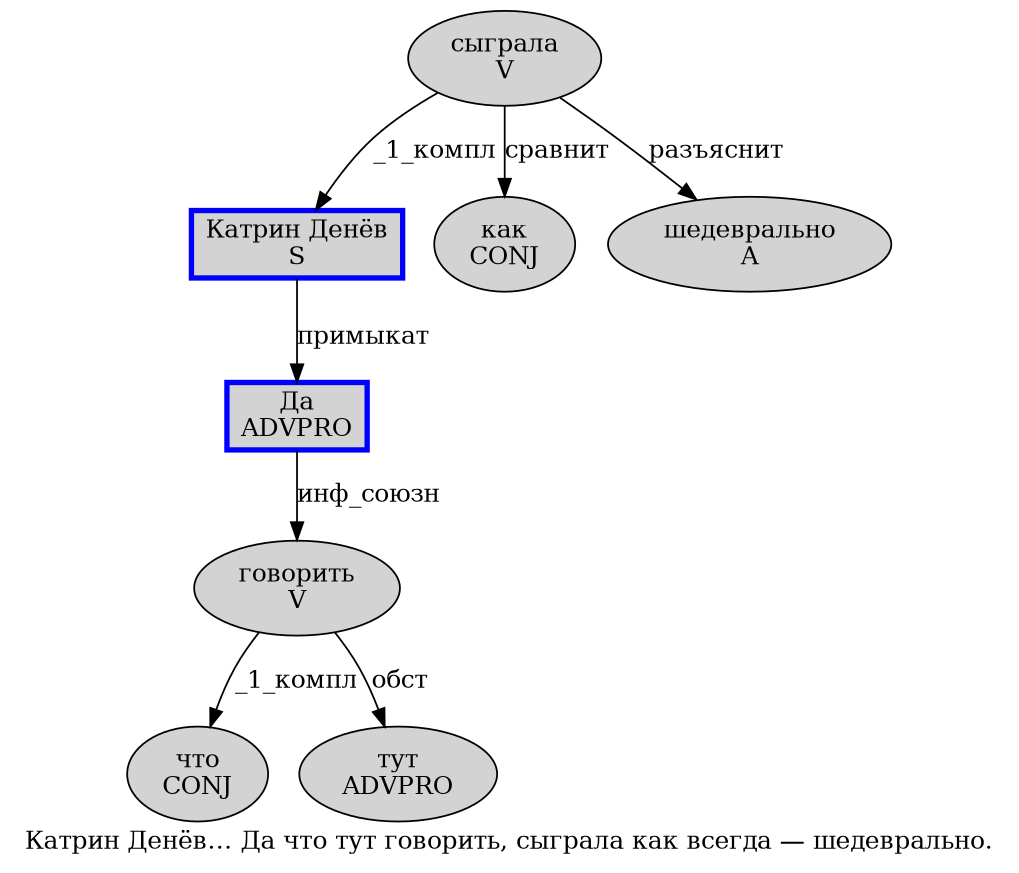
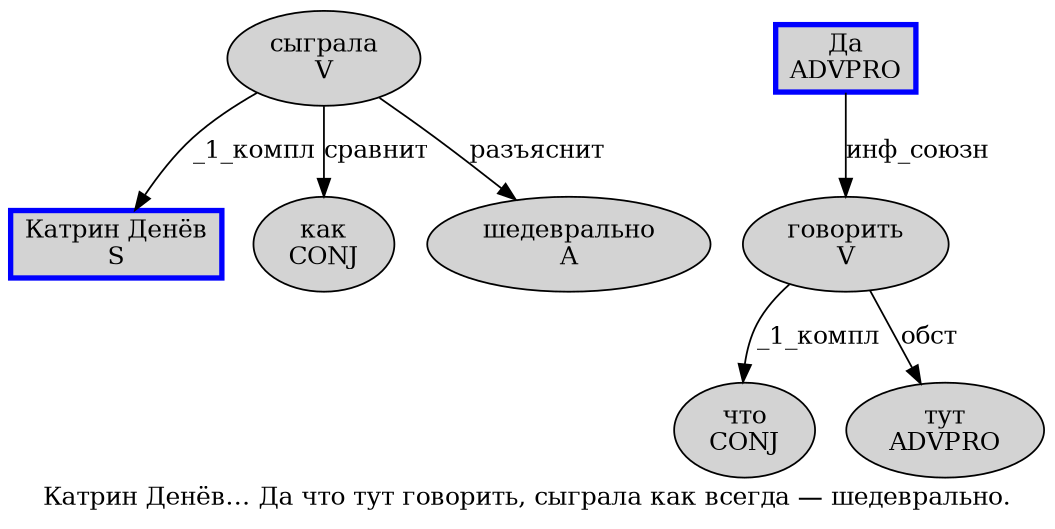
edge "Катрин Денёв S" -> "Да ADVPRO": removed, label "примыкат"
